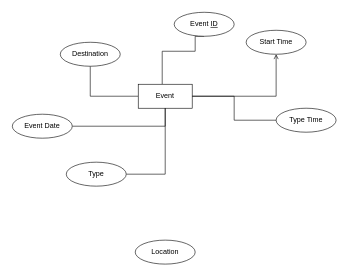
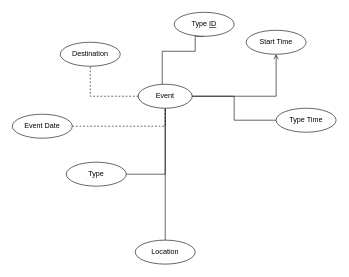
node "Event ID": label "Event ID" -> "Type ID"
edge "Destination" -- "Event": style solid -> dashed
node "Event": shape rectangle -> ellipse
edge "Event" -- "Event Date": style solid -> dashed
edge "Event" -- "Location": added
